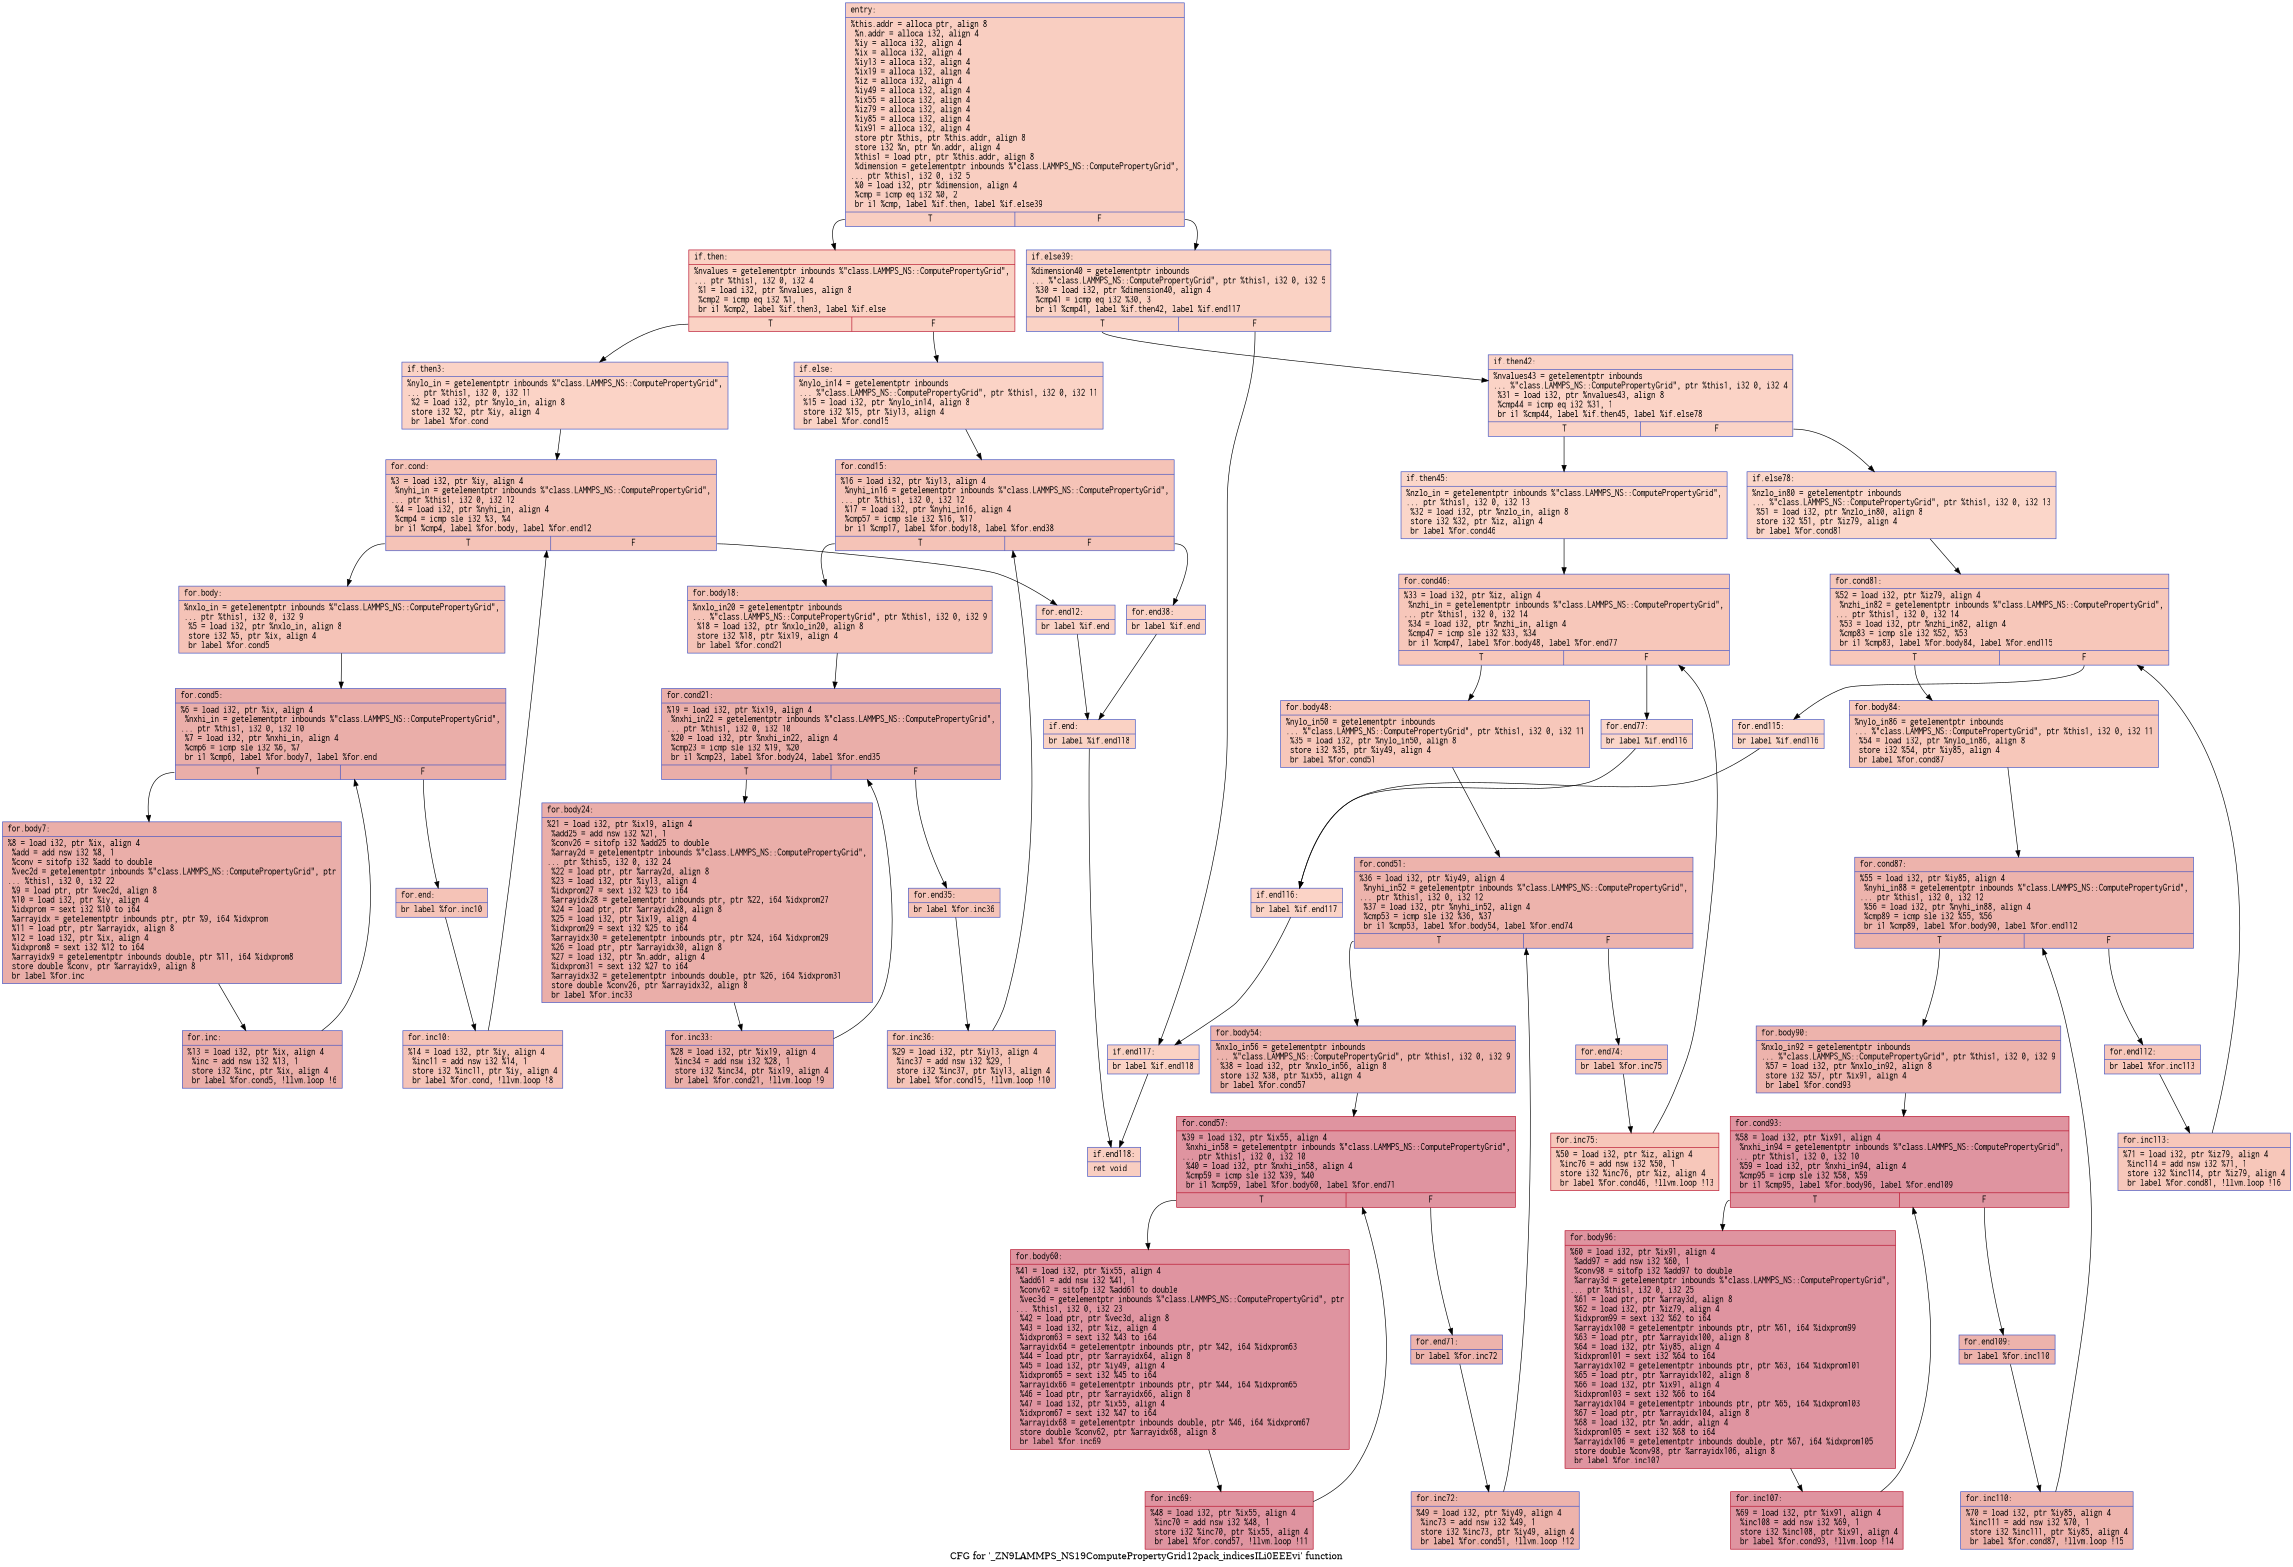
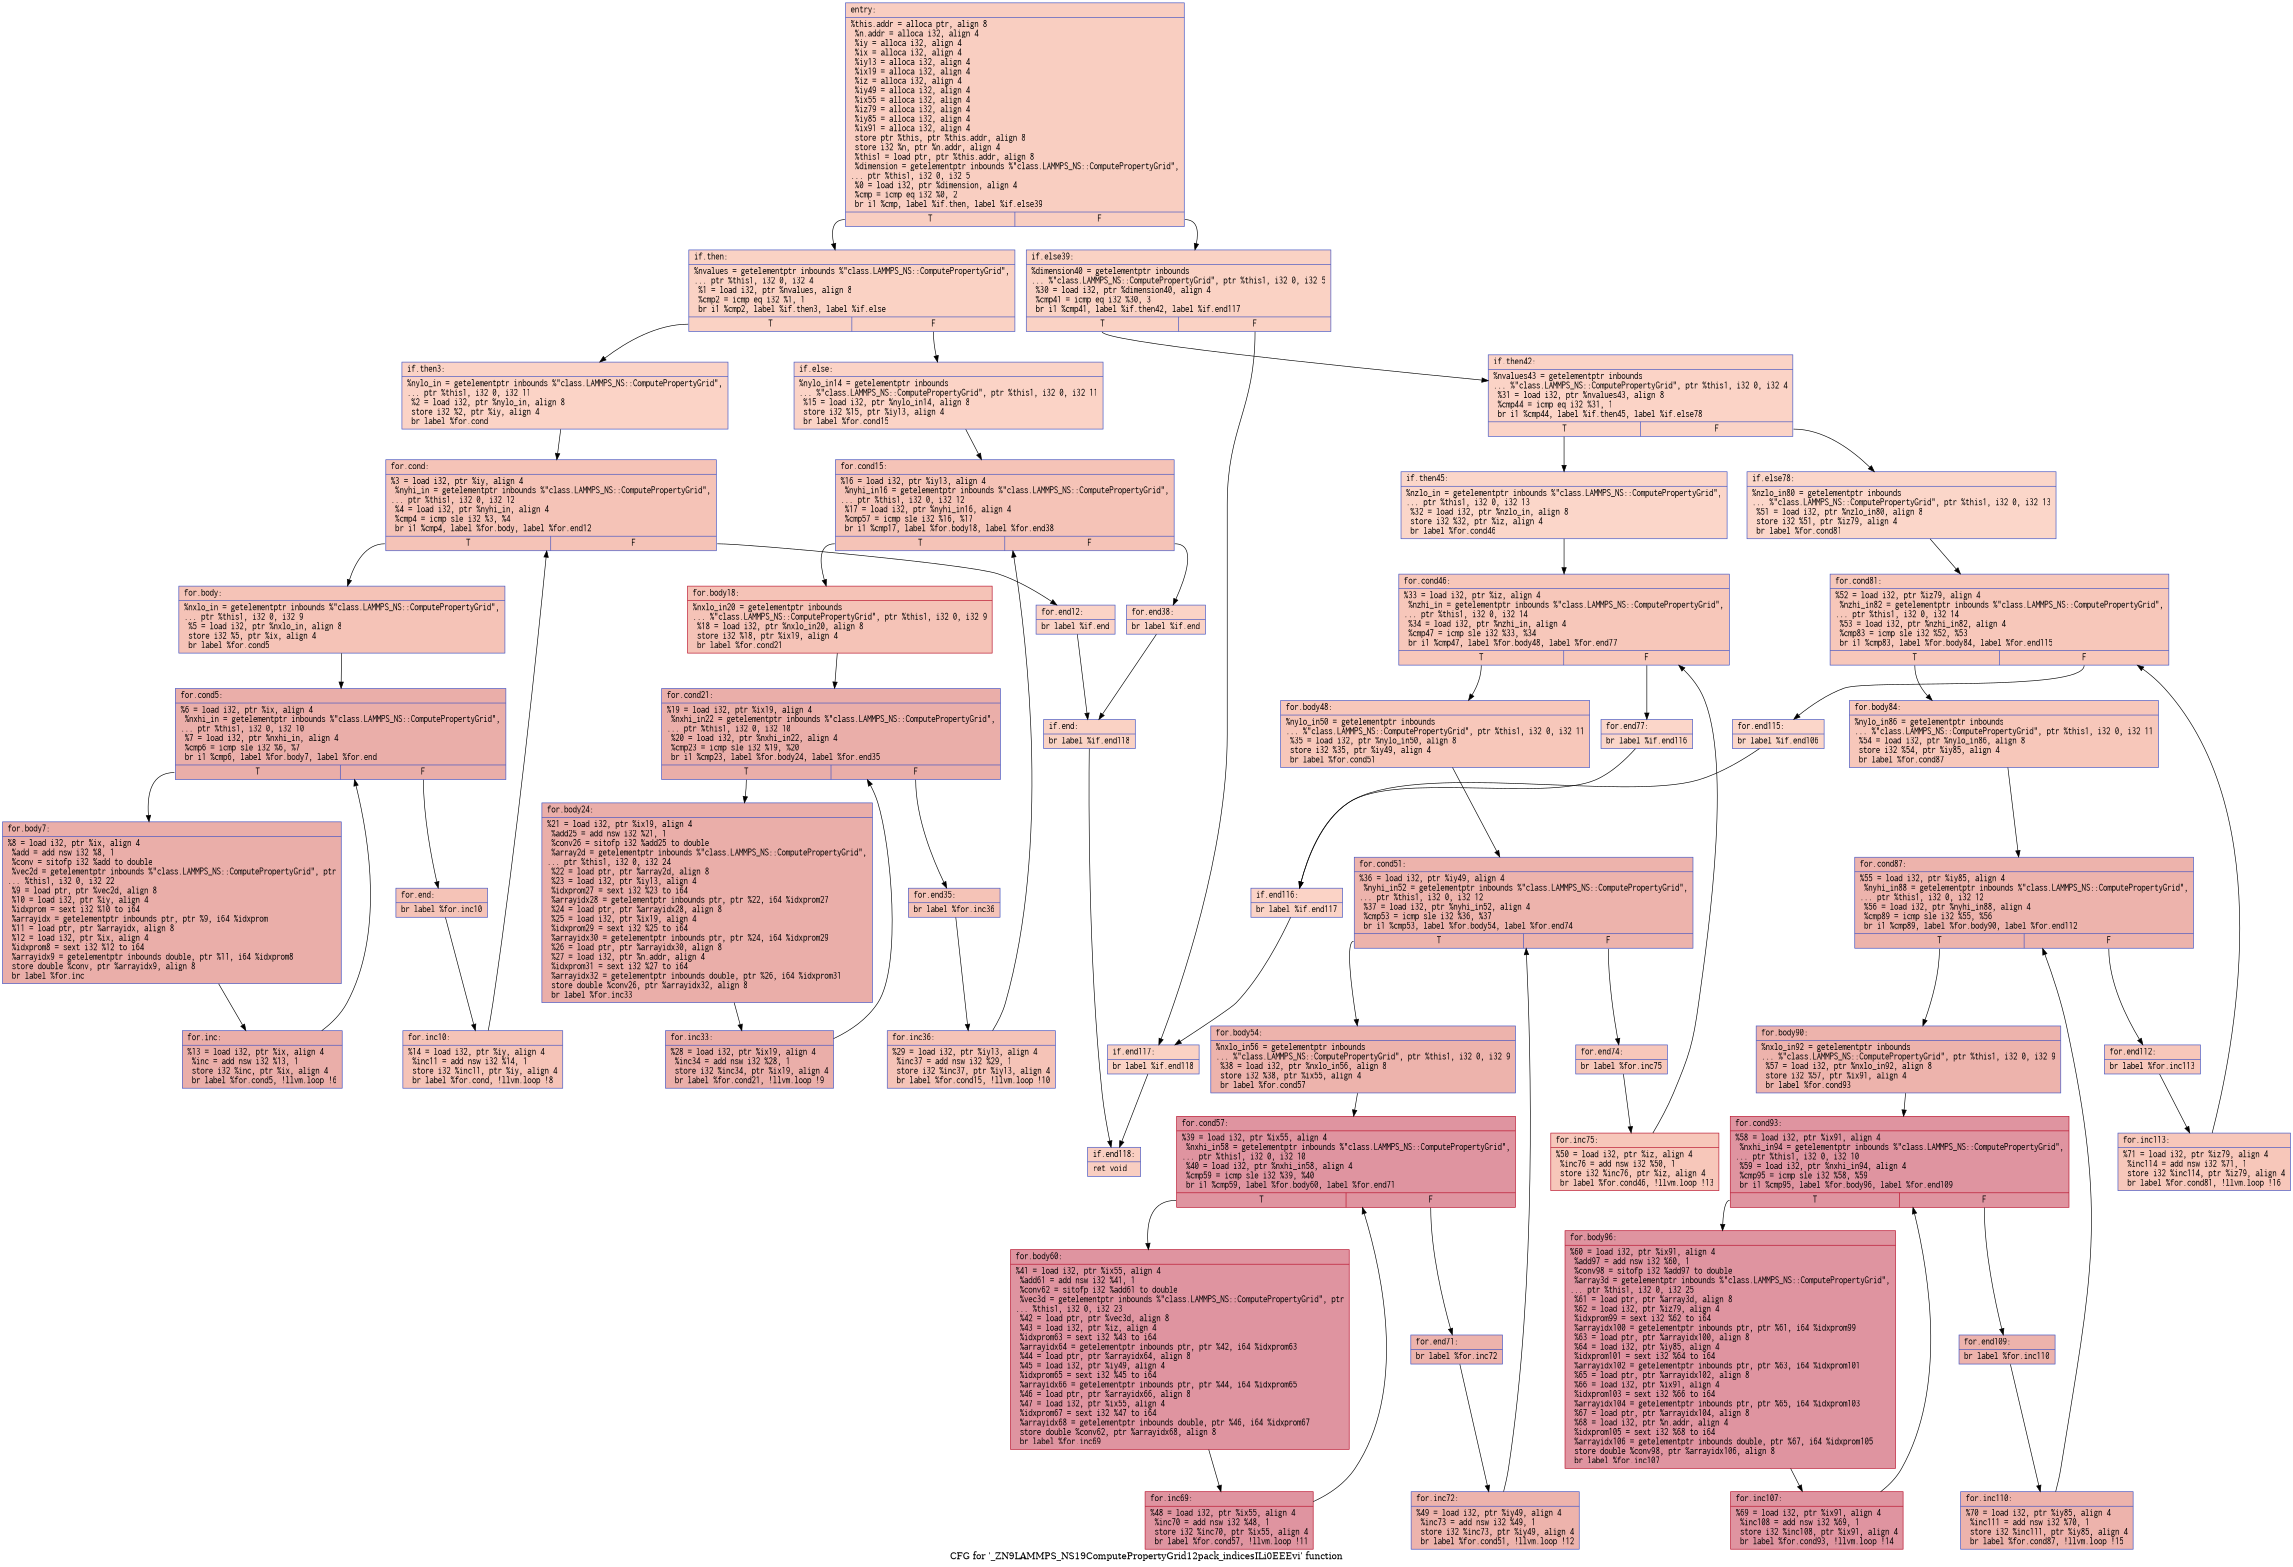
node "if.then:": color #b70d28ff -> #3d50c3ff
node "for.body18:": color #3d50c3ff -> #b70d28ff
node "for.end115:": text "br label %if.end116" -> "br label %if.end106"
node "for.body24:": text "... ptr %this5, i32 0, i32 24" -> "... ptr %this1, i32 0, i32 24"
